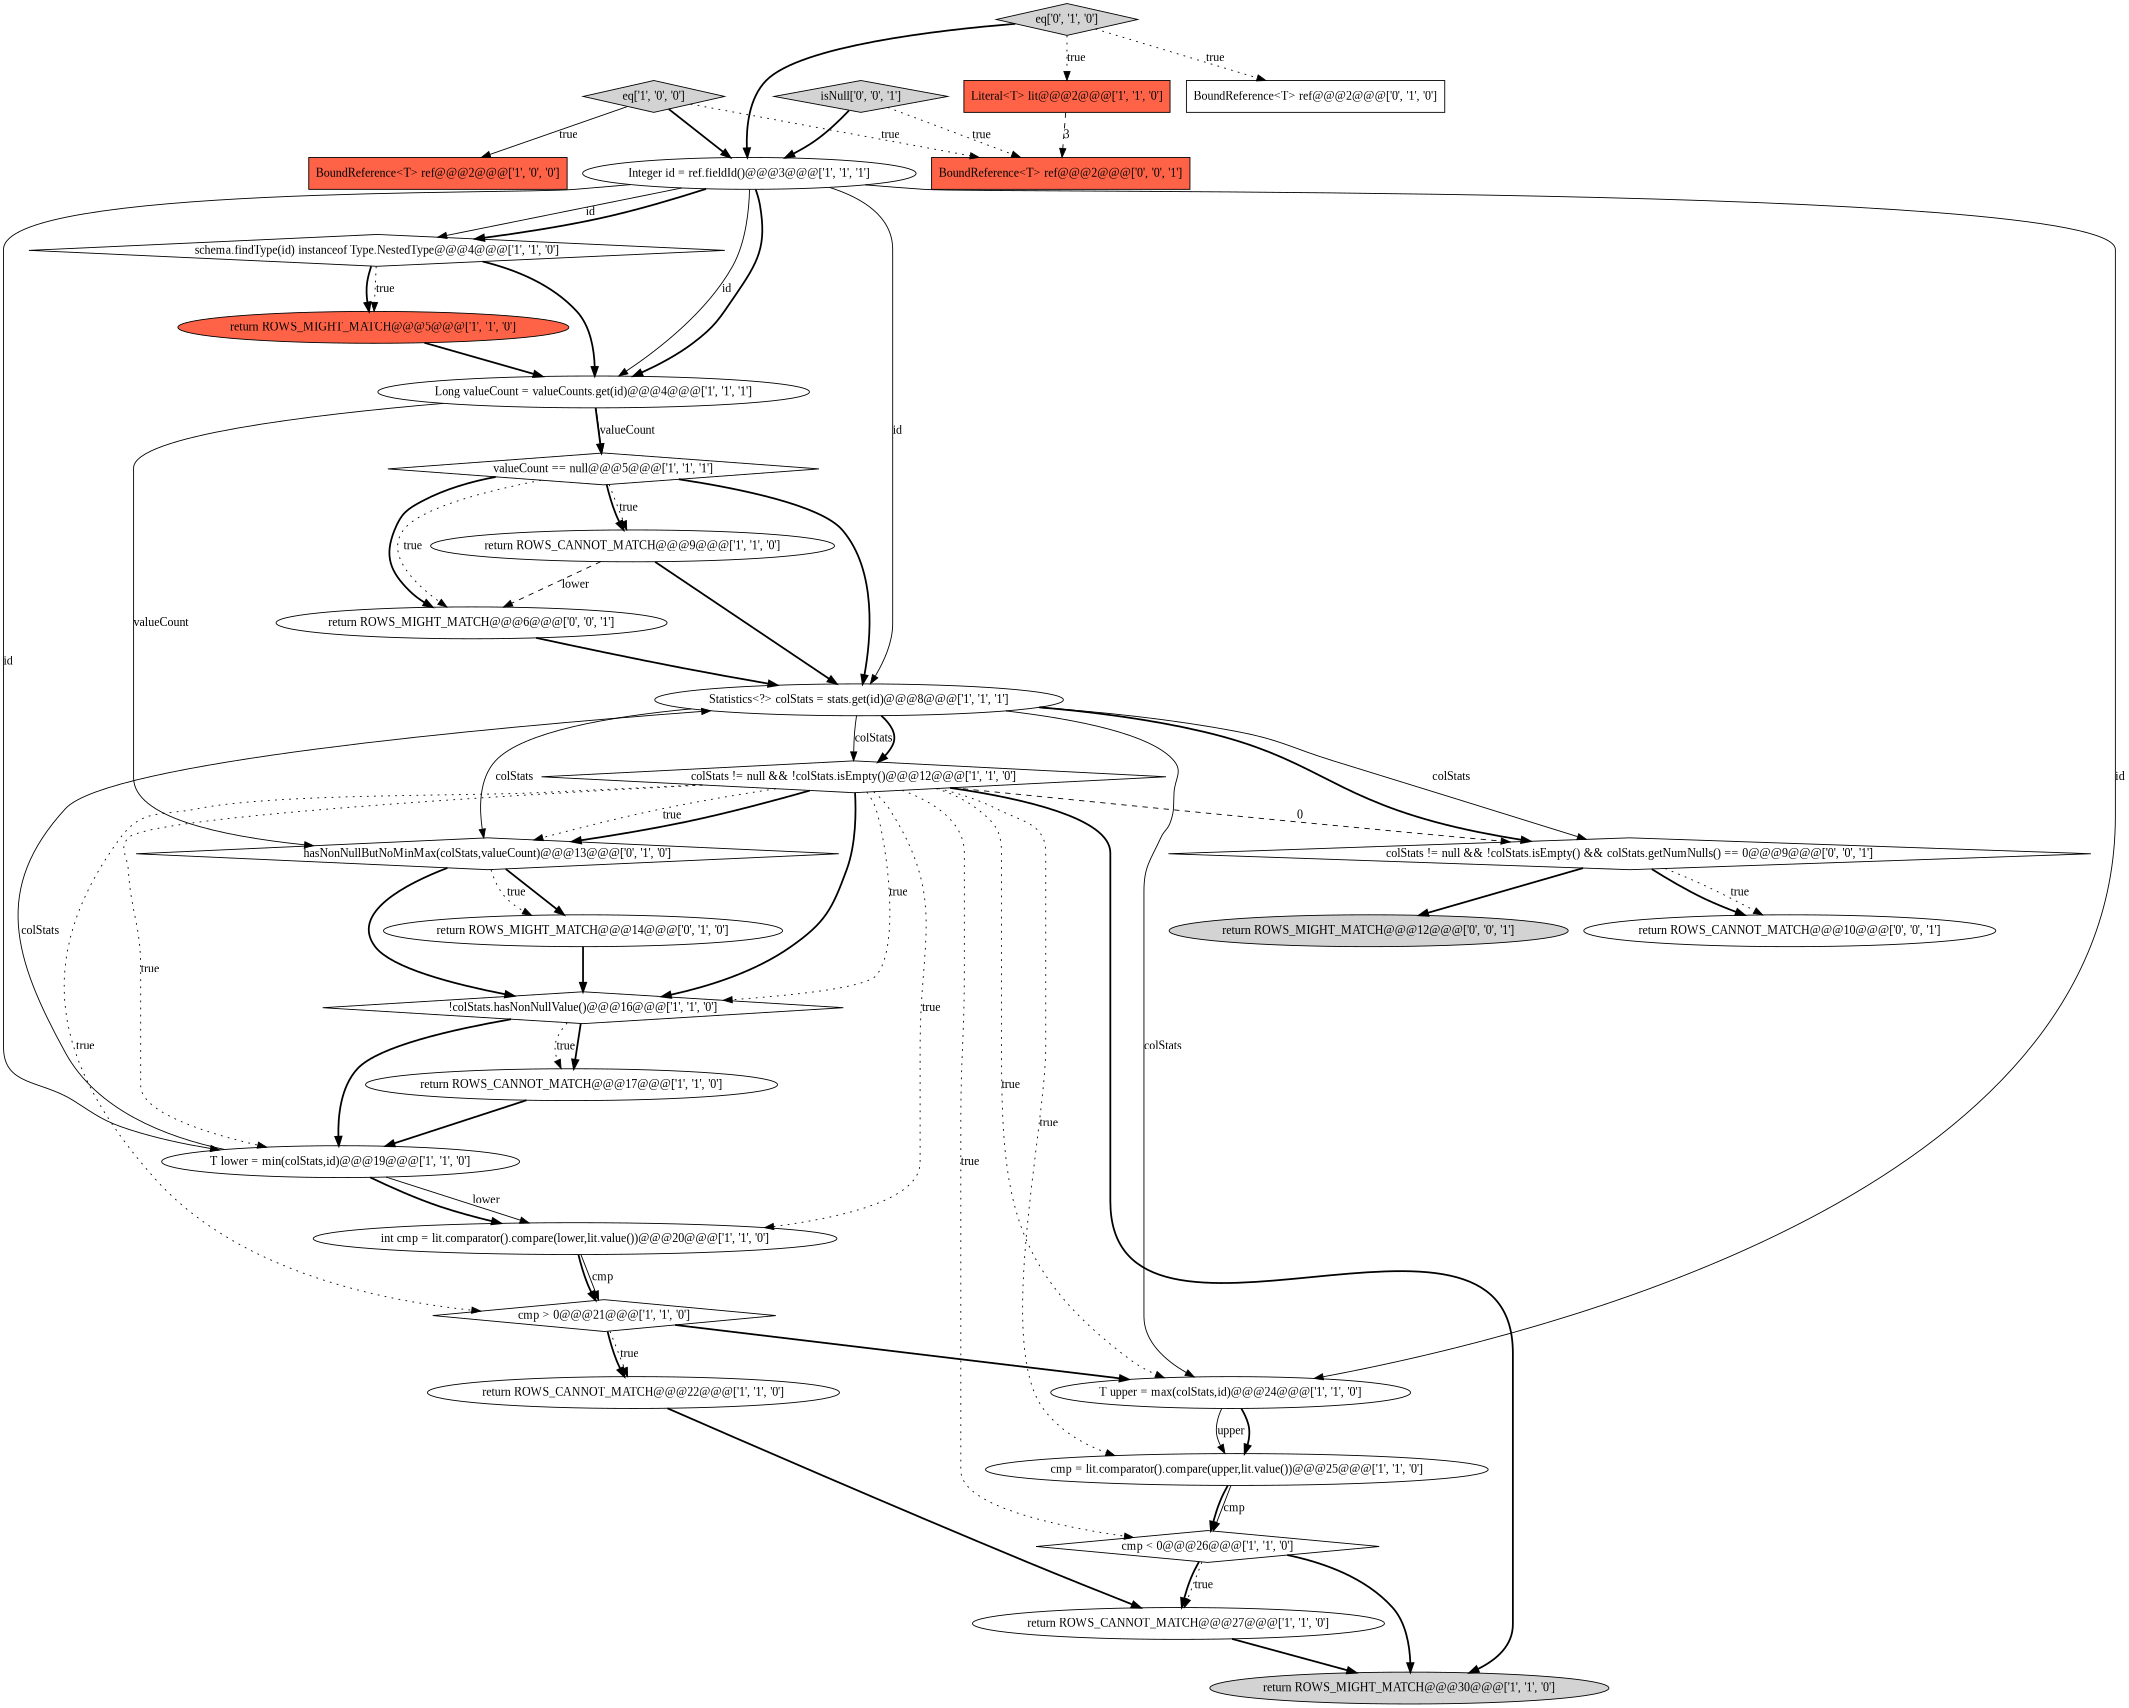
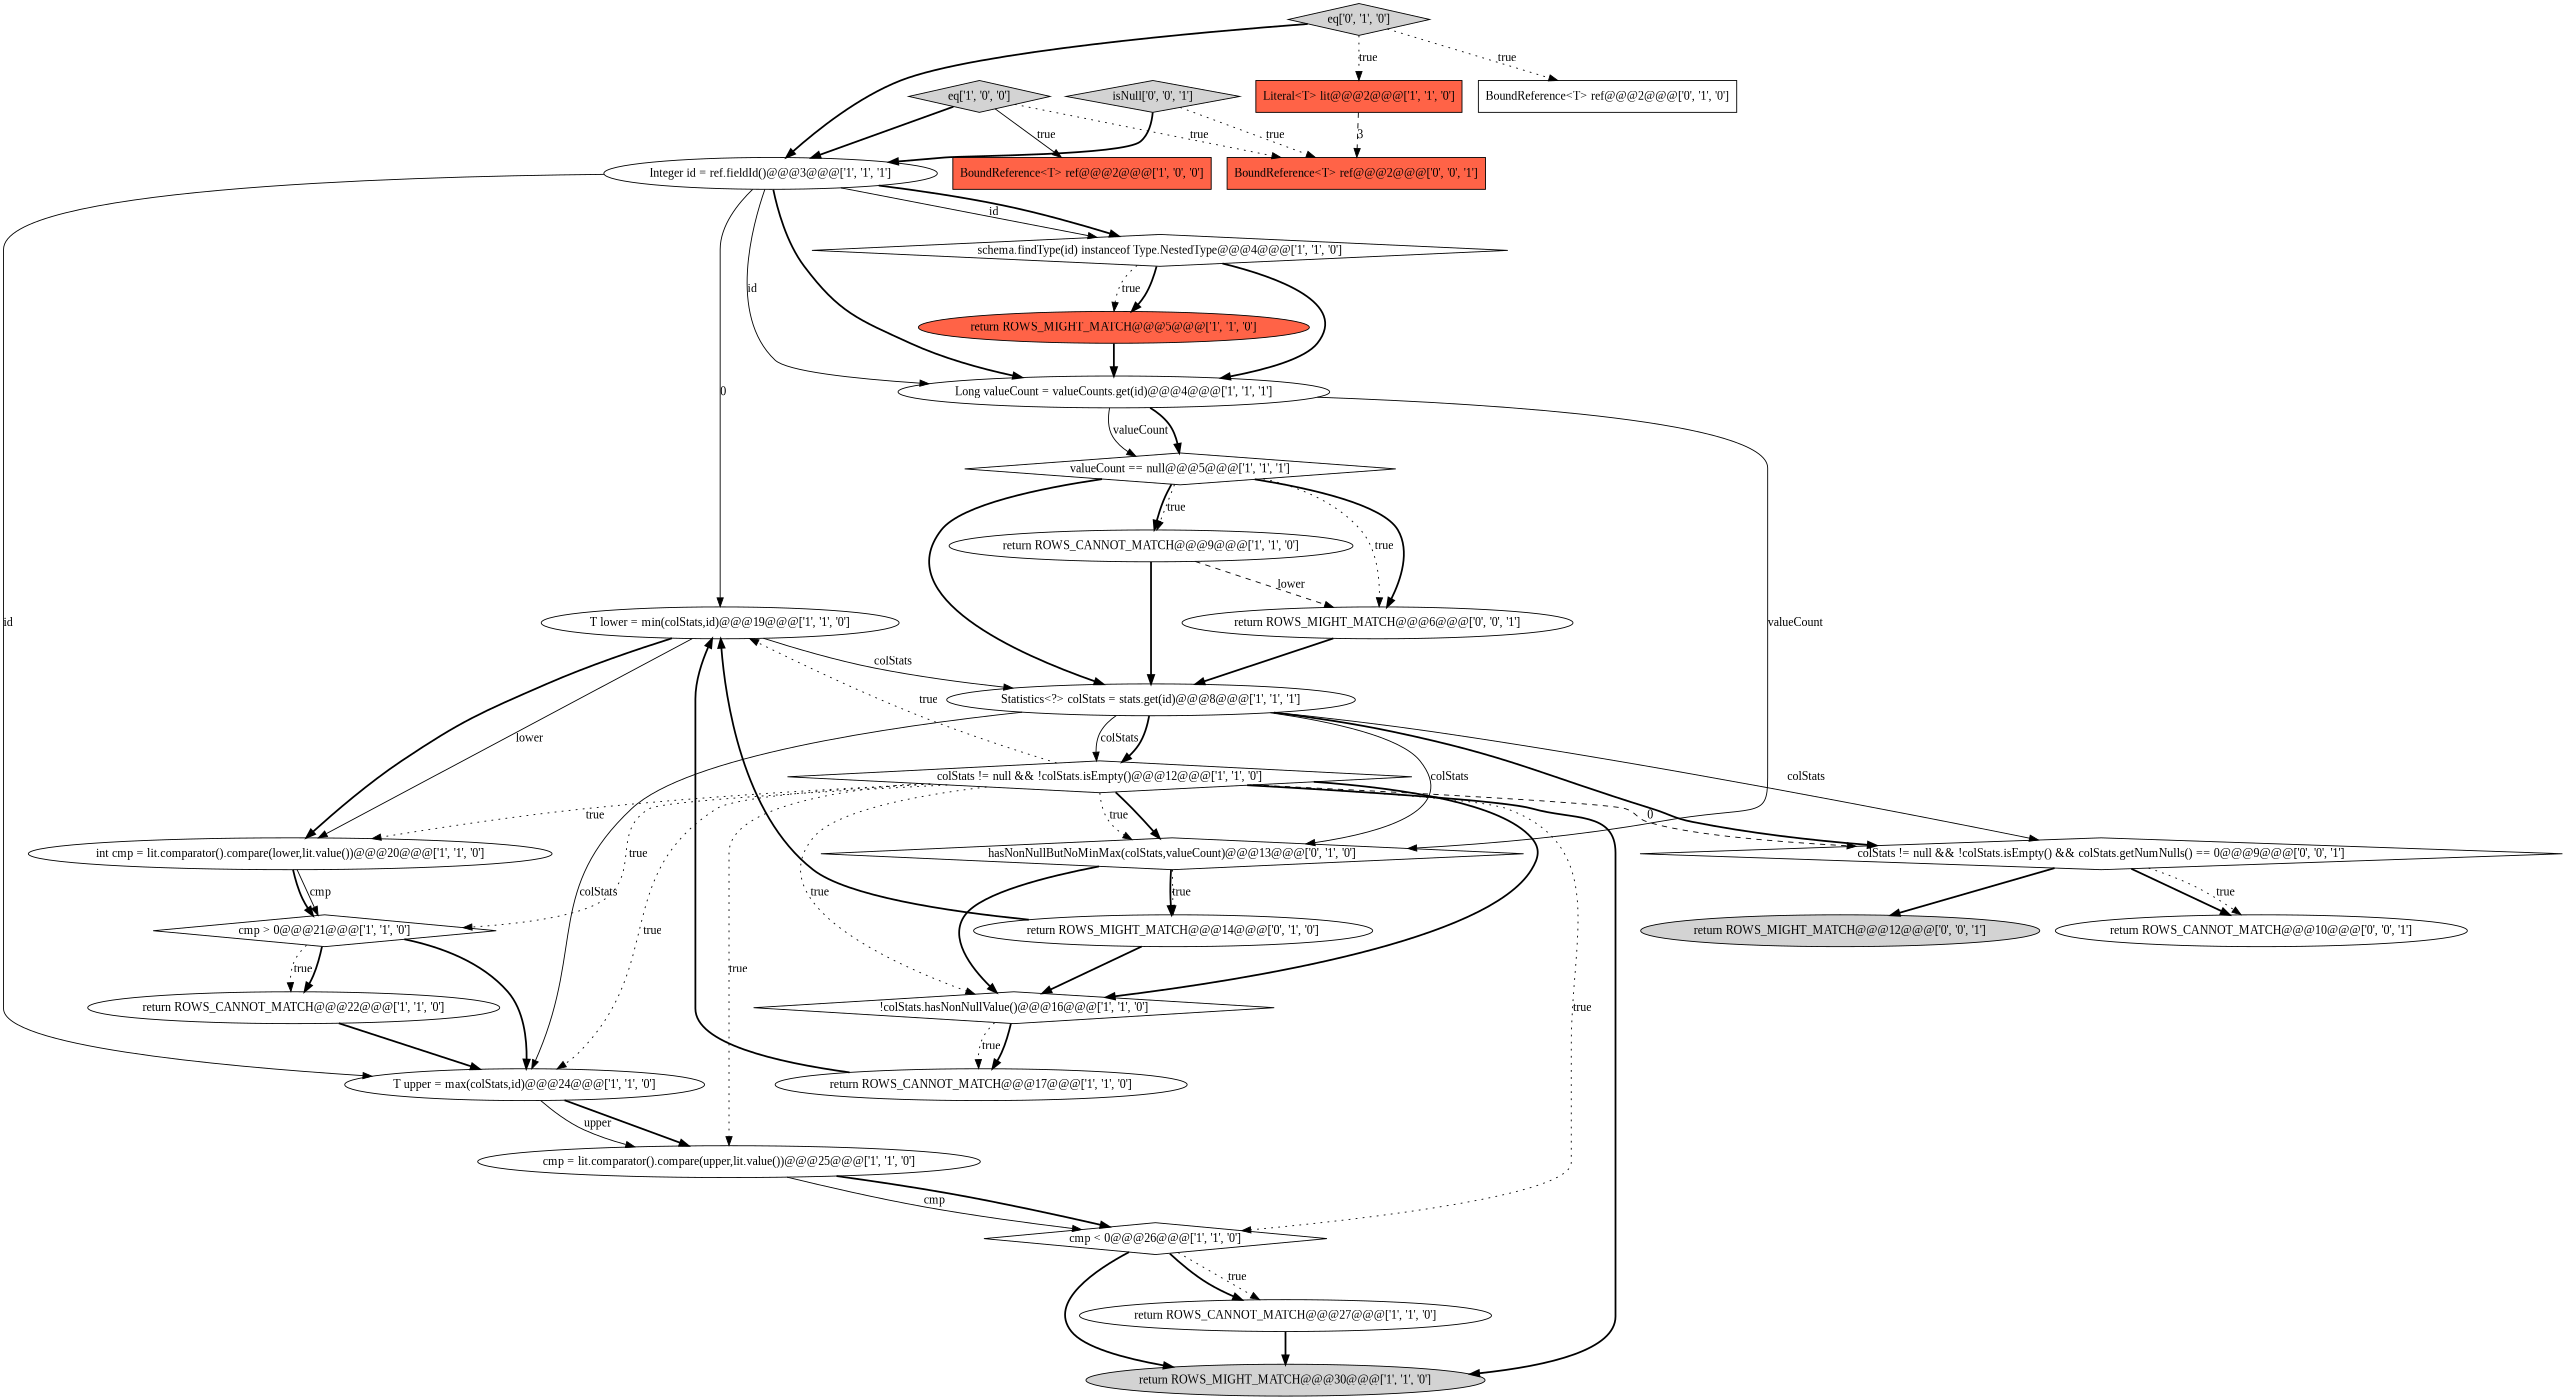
edge "Integer id = ref.fieldId()@@@3@@@['1', '1', '1']" -> "Statistics<?> colStats = stats.get(id)@@@8@@@['1', '1', '1']": removed, label "id"
edge "Integer id = ref.fieldId()@@@3@@@['1', '1', '1']" -> "T lower = min(colStats,id)@@@19@@@['1', '1', '0']": label "id" -> "0"
edge "!colStats.hasNonNullValue()@@@16@@@['1', '1', '0']" -> "T lower = min(colStats,id)@@@19@@@['1', '1', '0']": now "return ROWS_MIGHT_MATCH@@@14@@@['0', '1', '0']" -> "T lower = min(colStats,id)@@@19@@@['1', '1', '0']"
edge "return ROWS_CANNOT_MATCH@@@22@@@['1', '1', '0']" -> "return ROWS_CANNOT_MATCH@@@27@@@['1', '1', '0']": now "return ROWS_CANNOT_MATCH@@@22@@@['1', '1', '0']" -> "T upper = max(colStats,id)@@@24@@@['1', '1', '0']"
